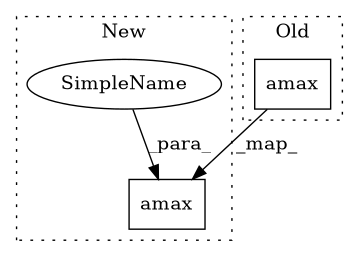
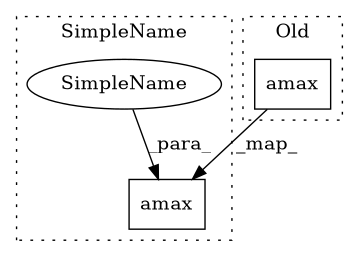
cluster "New": label "New" -> "SimpleName"
